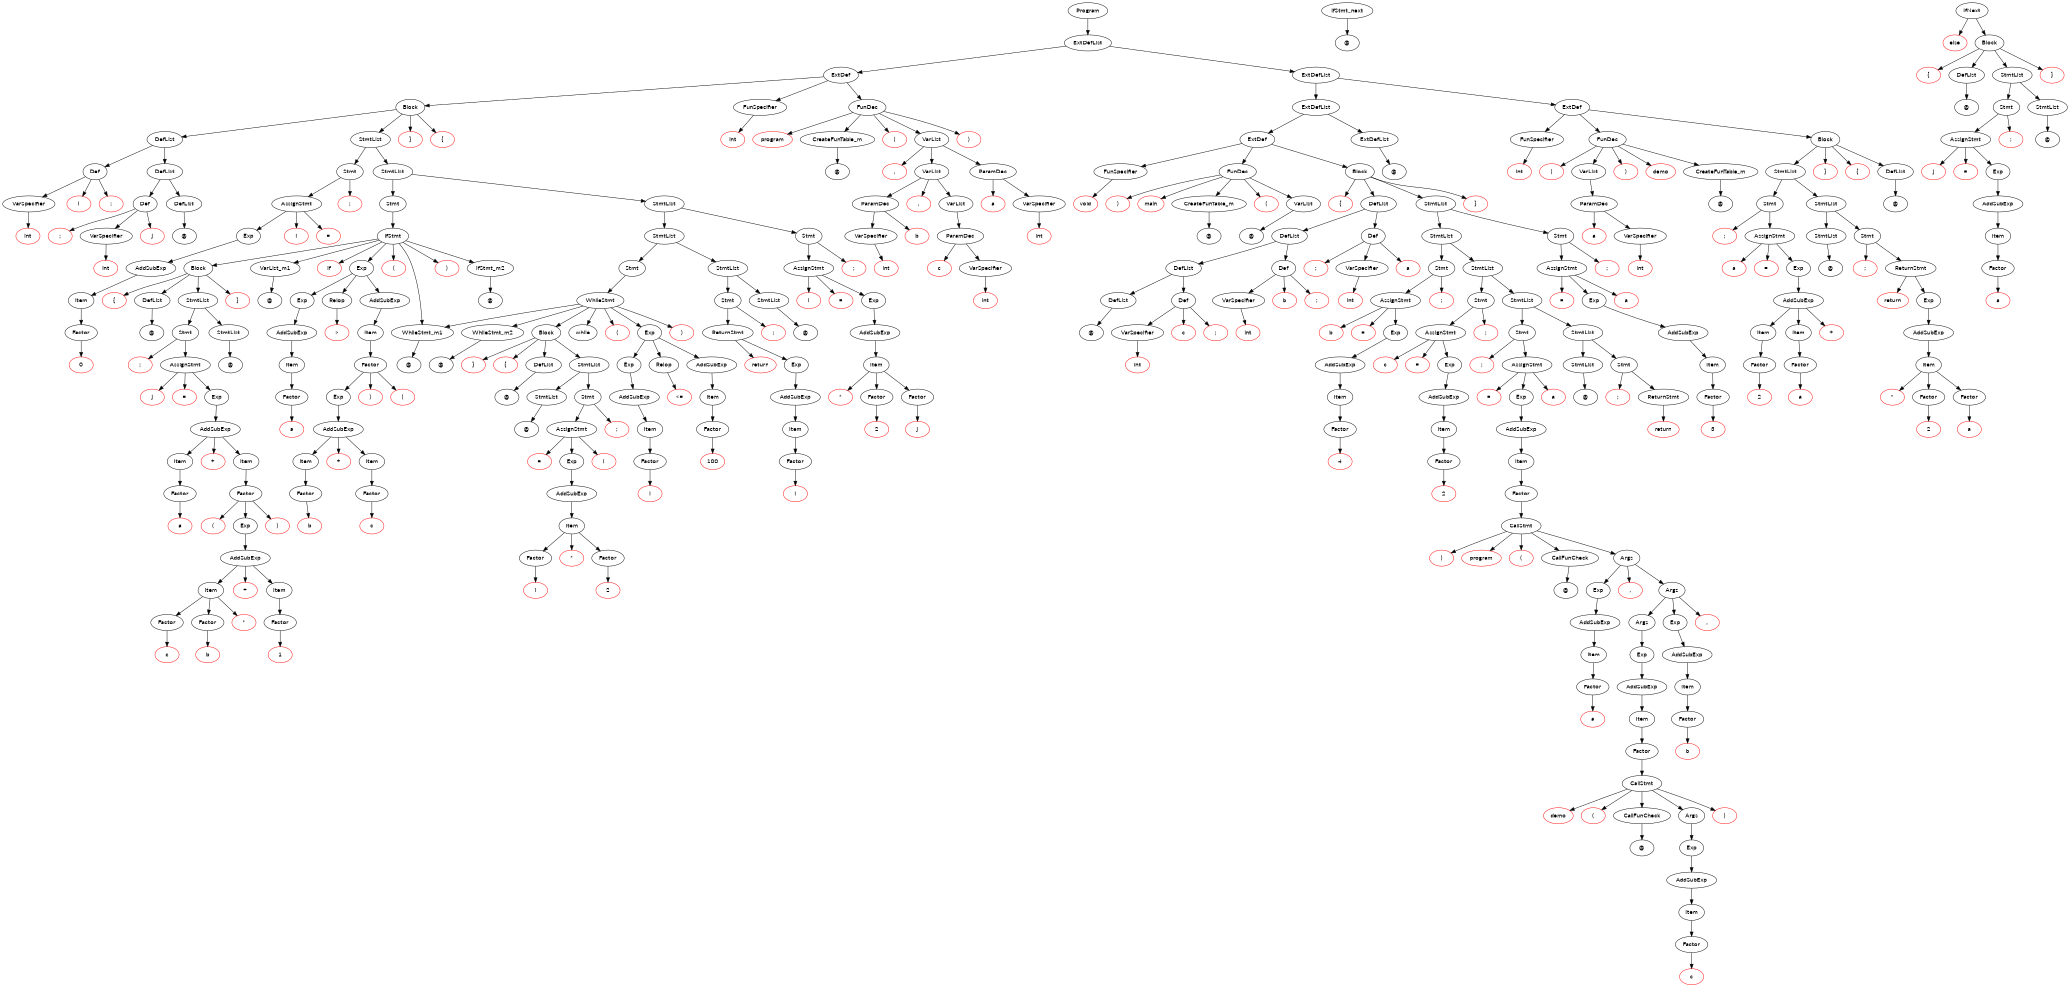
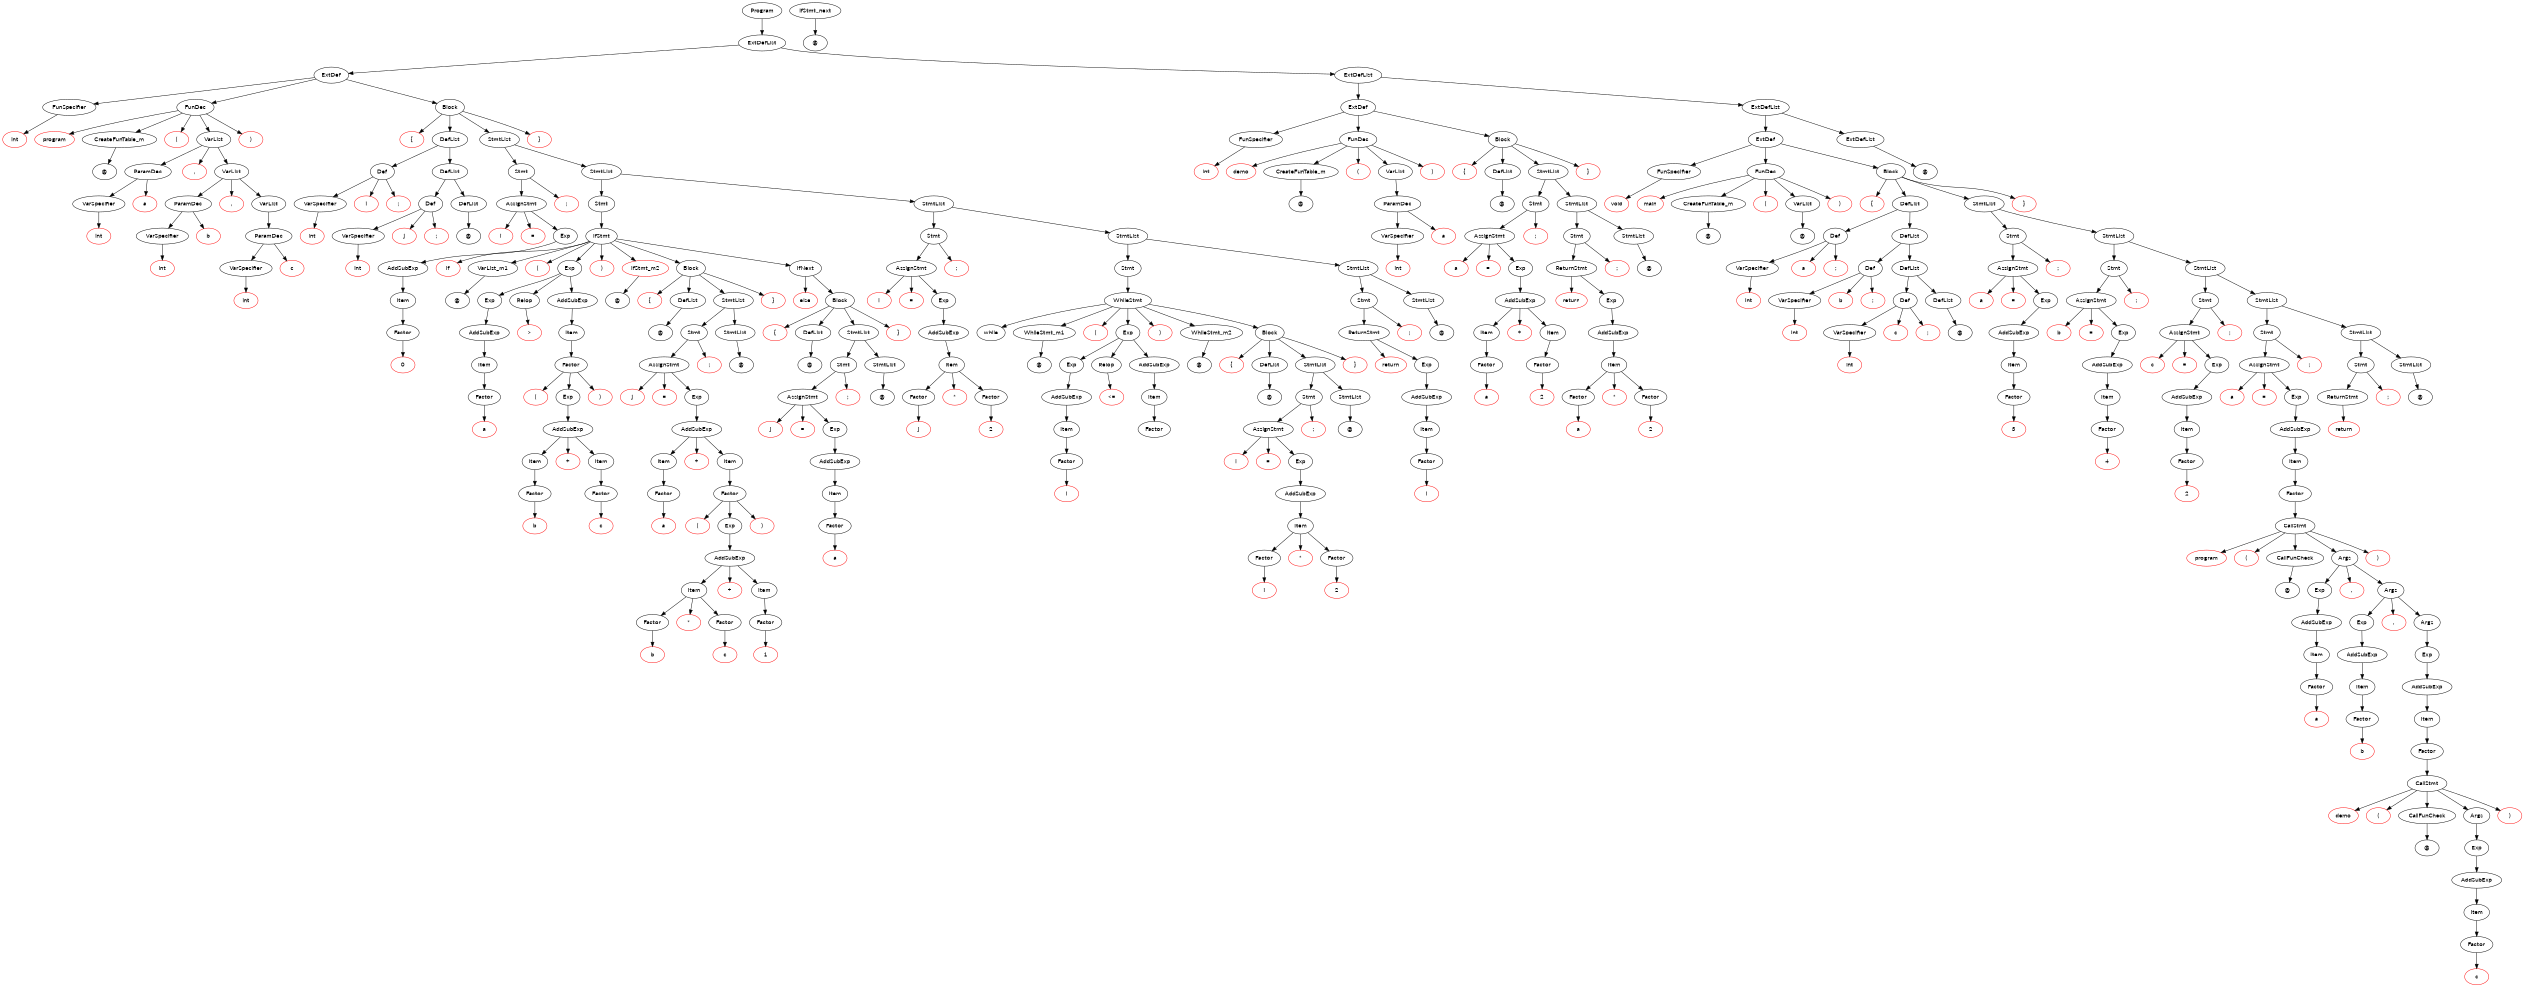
node "IfStmt_m2": color black -> red
edge "IfStmt" -> "WhileStmt_m1": now "IfStmt" -> "IfNext"
node "100": removed
